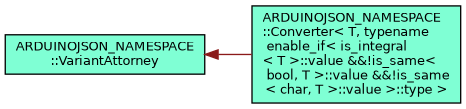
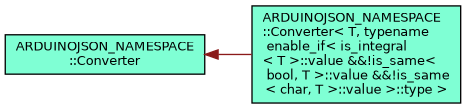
node "ARDUINOJSON_NAMESPACE ::VariantAttorney": label "ARDUINOJSON_NAMESPACE ::VariantAttorney" -> "ARDUINOJSON_NAMESPACE ::Converter"
